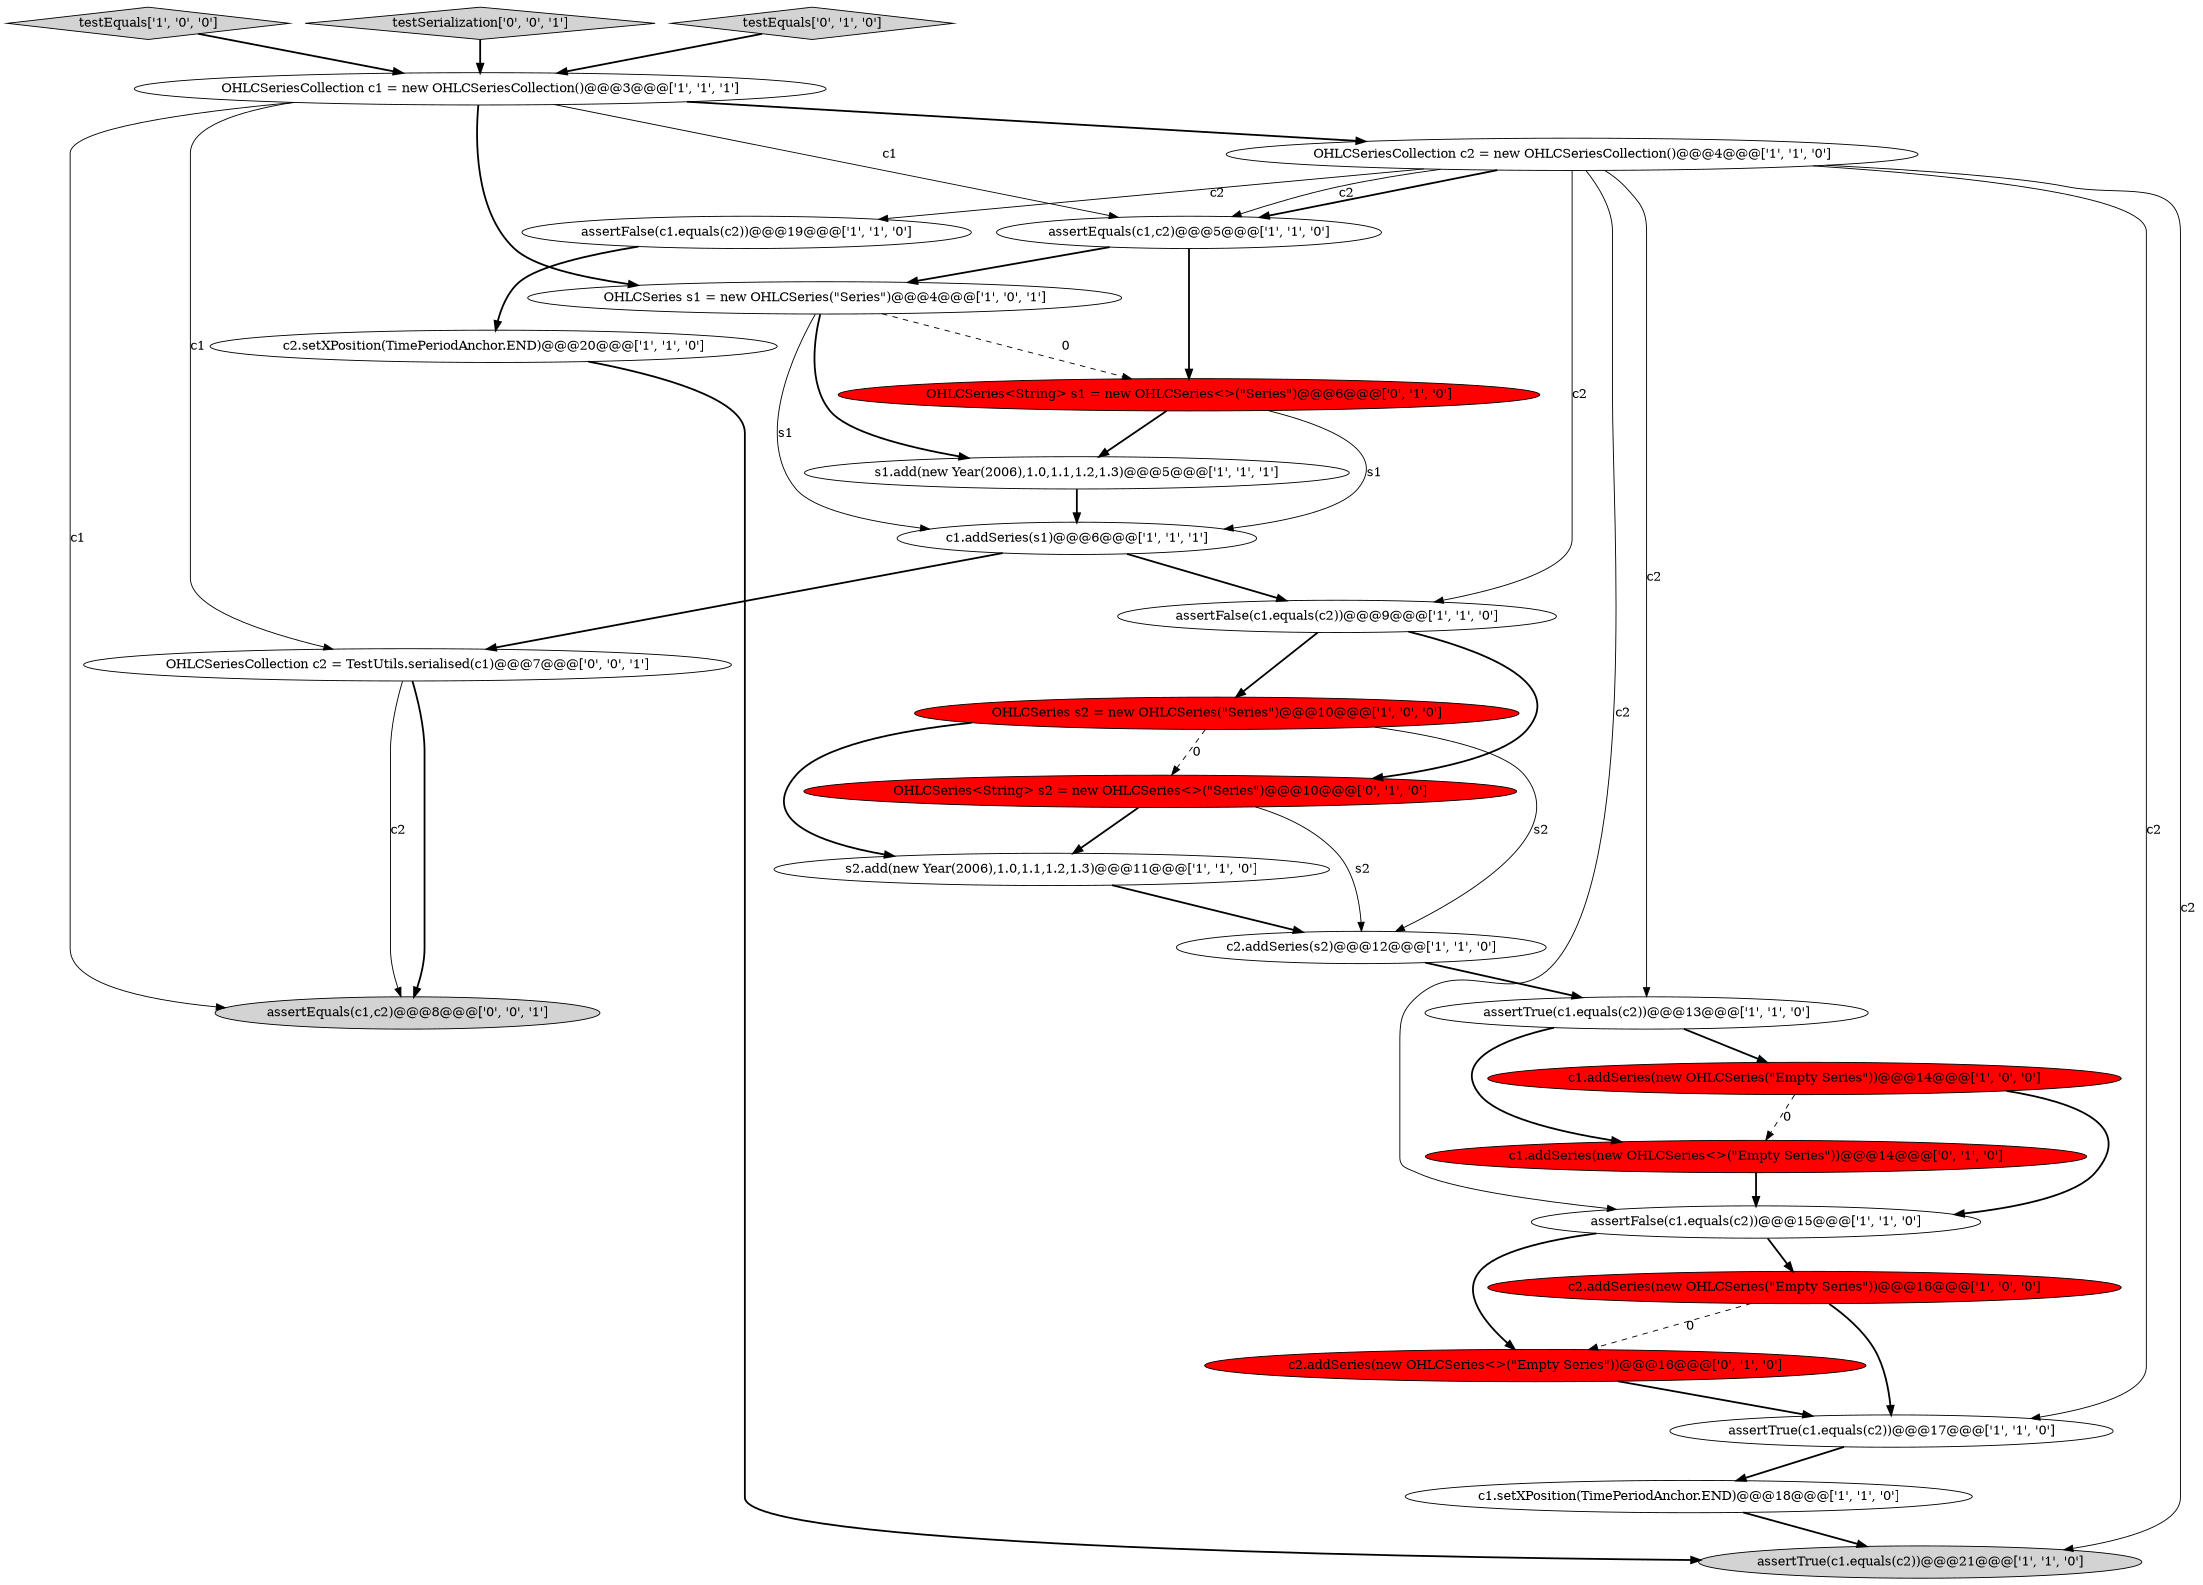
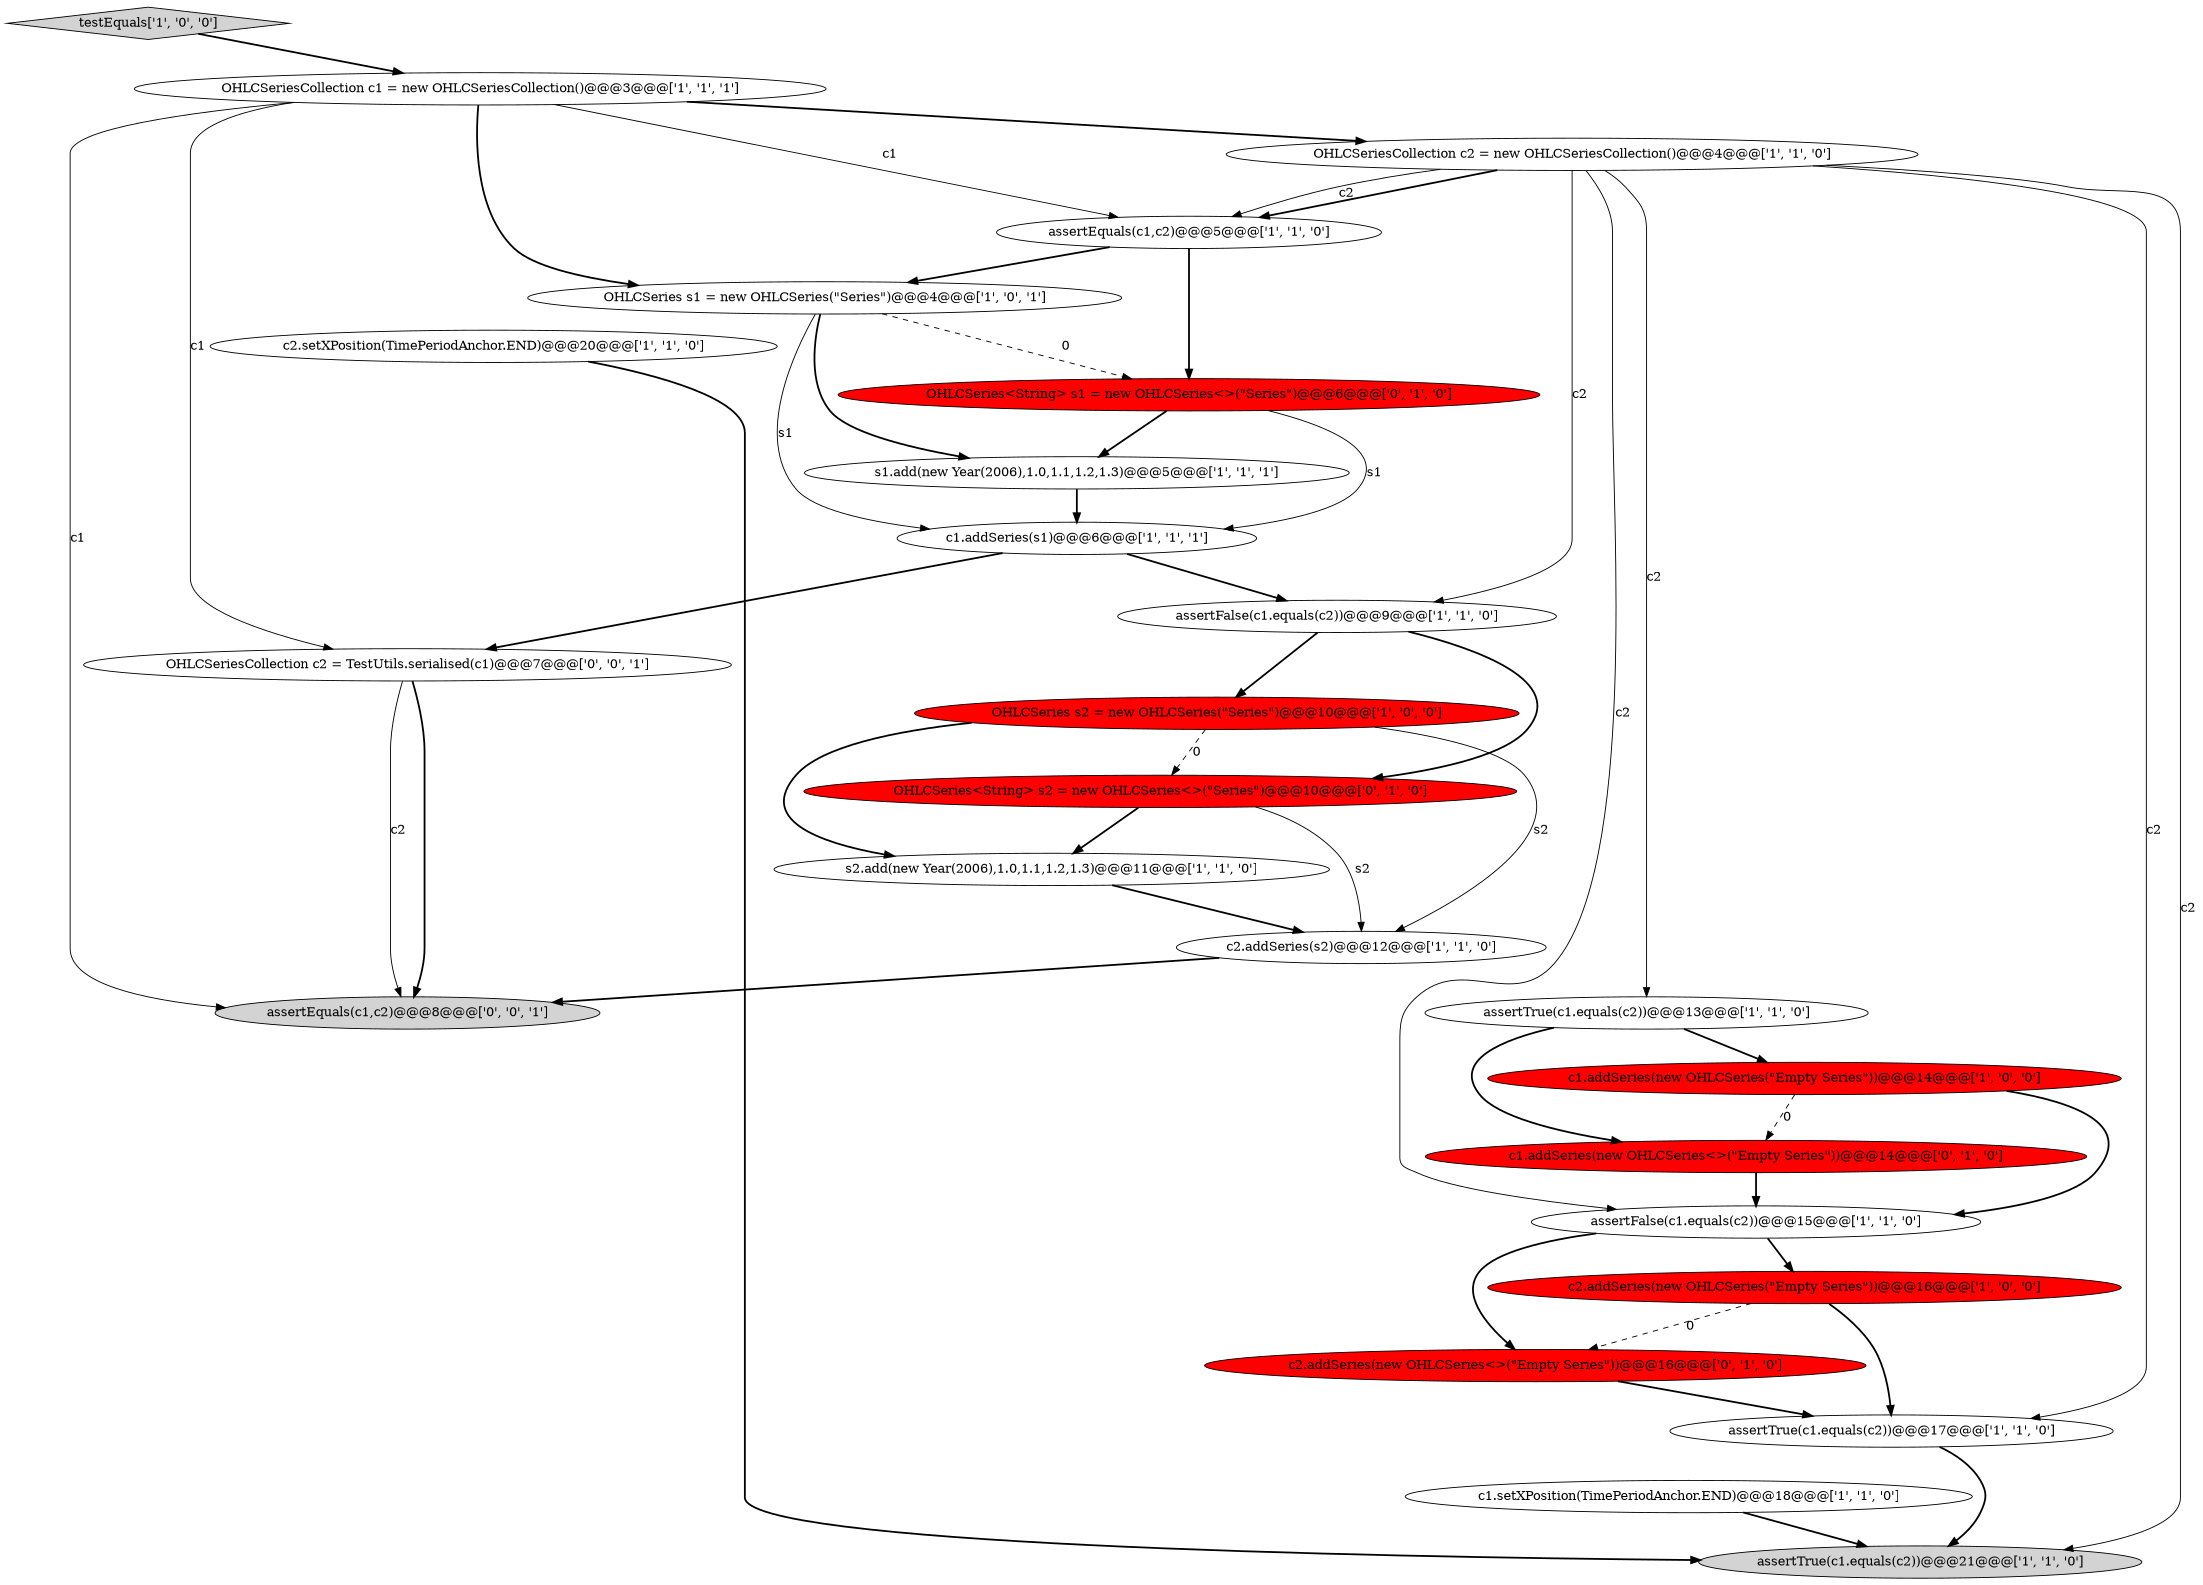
node "testSerialization['0', '0', '1']": removed
node "testEquals['0', '1', '0']": removed
node "assertFalse(c1.equals(c2))@@@19@@@['1', '1', '0']": removed
edge "c2.addSeries(s2)@@@12@@@['1', '1', '0']" -> "assertTrue(c1.equals(c2))@@@13@@@['1', '1', '0']": now "c2.addSeries(s2)@@@12@@@['1', '1', '0']" -> "assertEquals(c1,c2)@@@8@@@['0', '0', '1']"
edge "assertTrue(c1.equals(c2))@@@17@@@['1', '1', '0']" -> "c1.setXPosition(TimePeriodAnchor.END)@@@18@@@['1', '1', '0']": now "assertTrue(c1.equals(c2))@@@17@@@['1', '1', '0']" -> "assertTrue(c1.equals(c2))@@@21@@@['1', '1', '0']"
